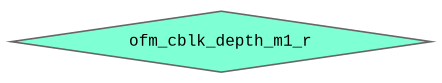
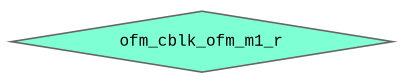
node "ofm_cblk_depth_m1_r": label "ofm_cblk_depth_m1_r" -> "ofm_cblk_ofm_m1_r"
